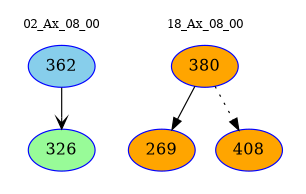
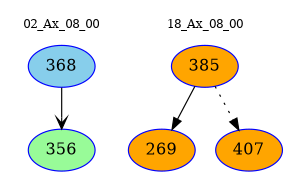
node "362": label "362" -> "368"
node "380": label "380" -> "385"
node "326": label "326" -> "356"
node "408": label "408" -> "407"
